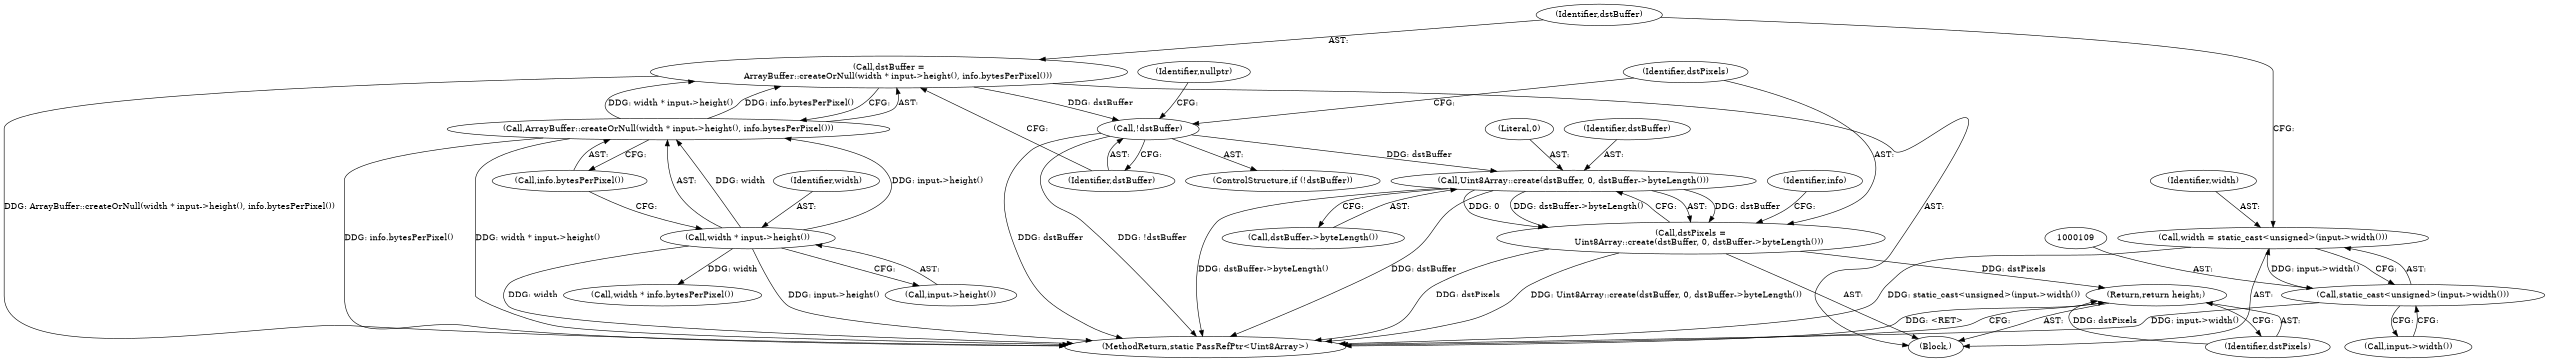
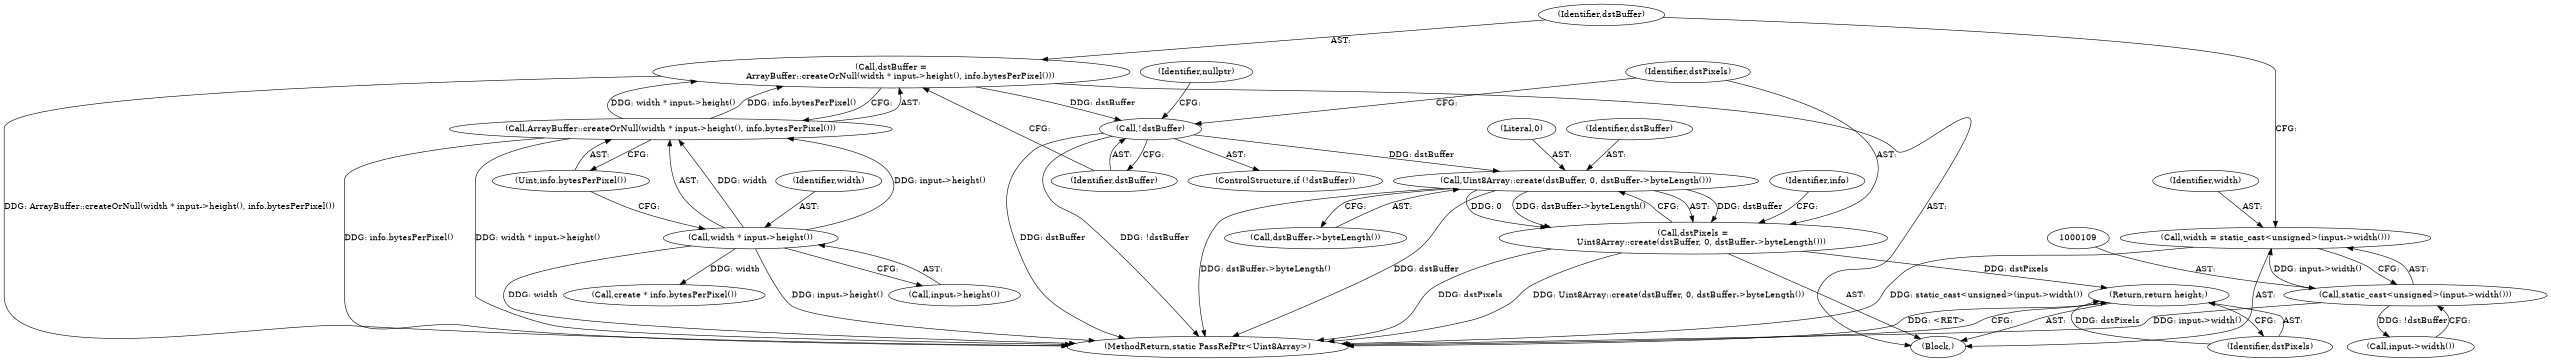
node "(Call,info.bytesPerPixel())": label "(Call,info.bytesPerPixel())" -> "(Uint,info.bytesPerPixel())"
node "(Call,width * info.bytesPerPixel())": label "(Call,width * info.bytesPerPixel())" -> "(Call,create * info.bytesPerPixel())"
edge "(Call,static_cast<unsigned>(input->width()))" -> "(Call,input->width())": label "CFG: " -> "DDG: !dstBuffer"
